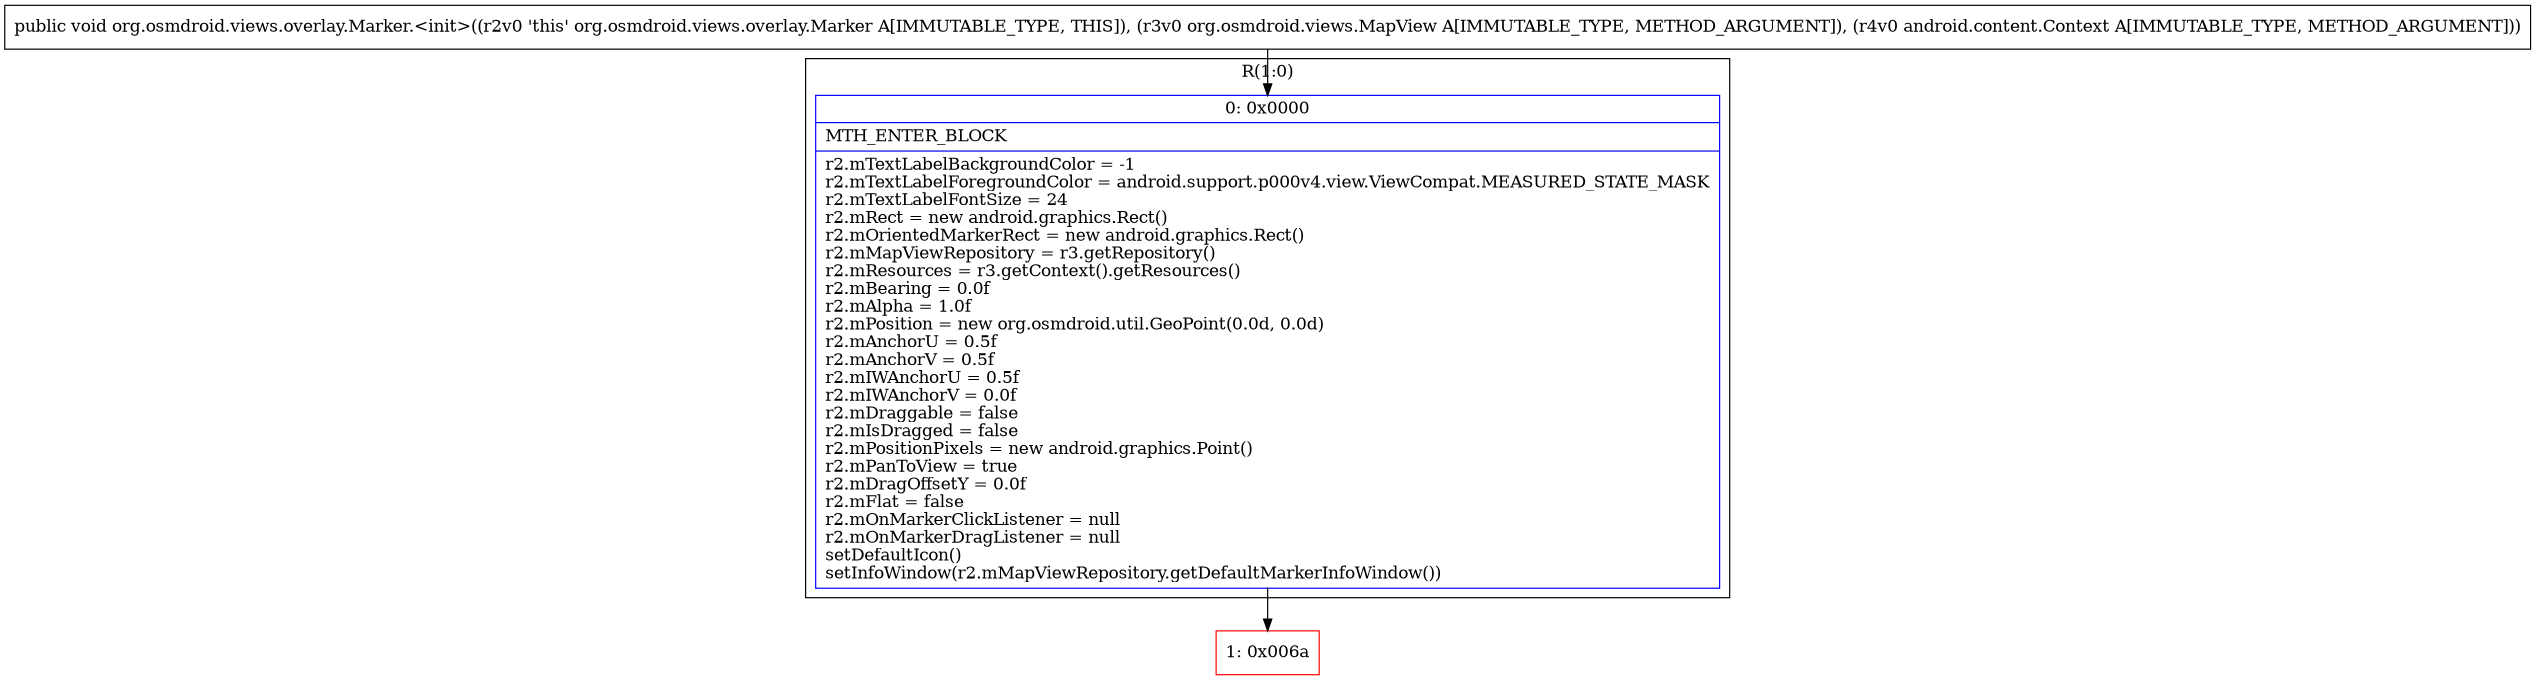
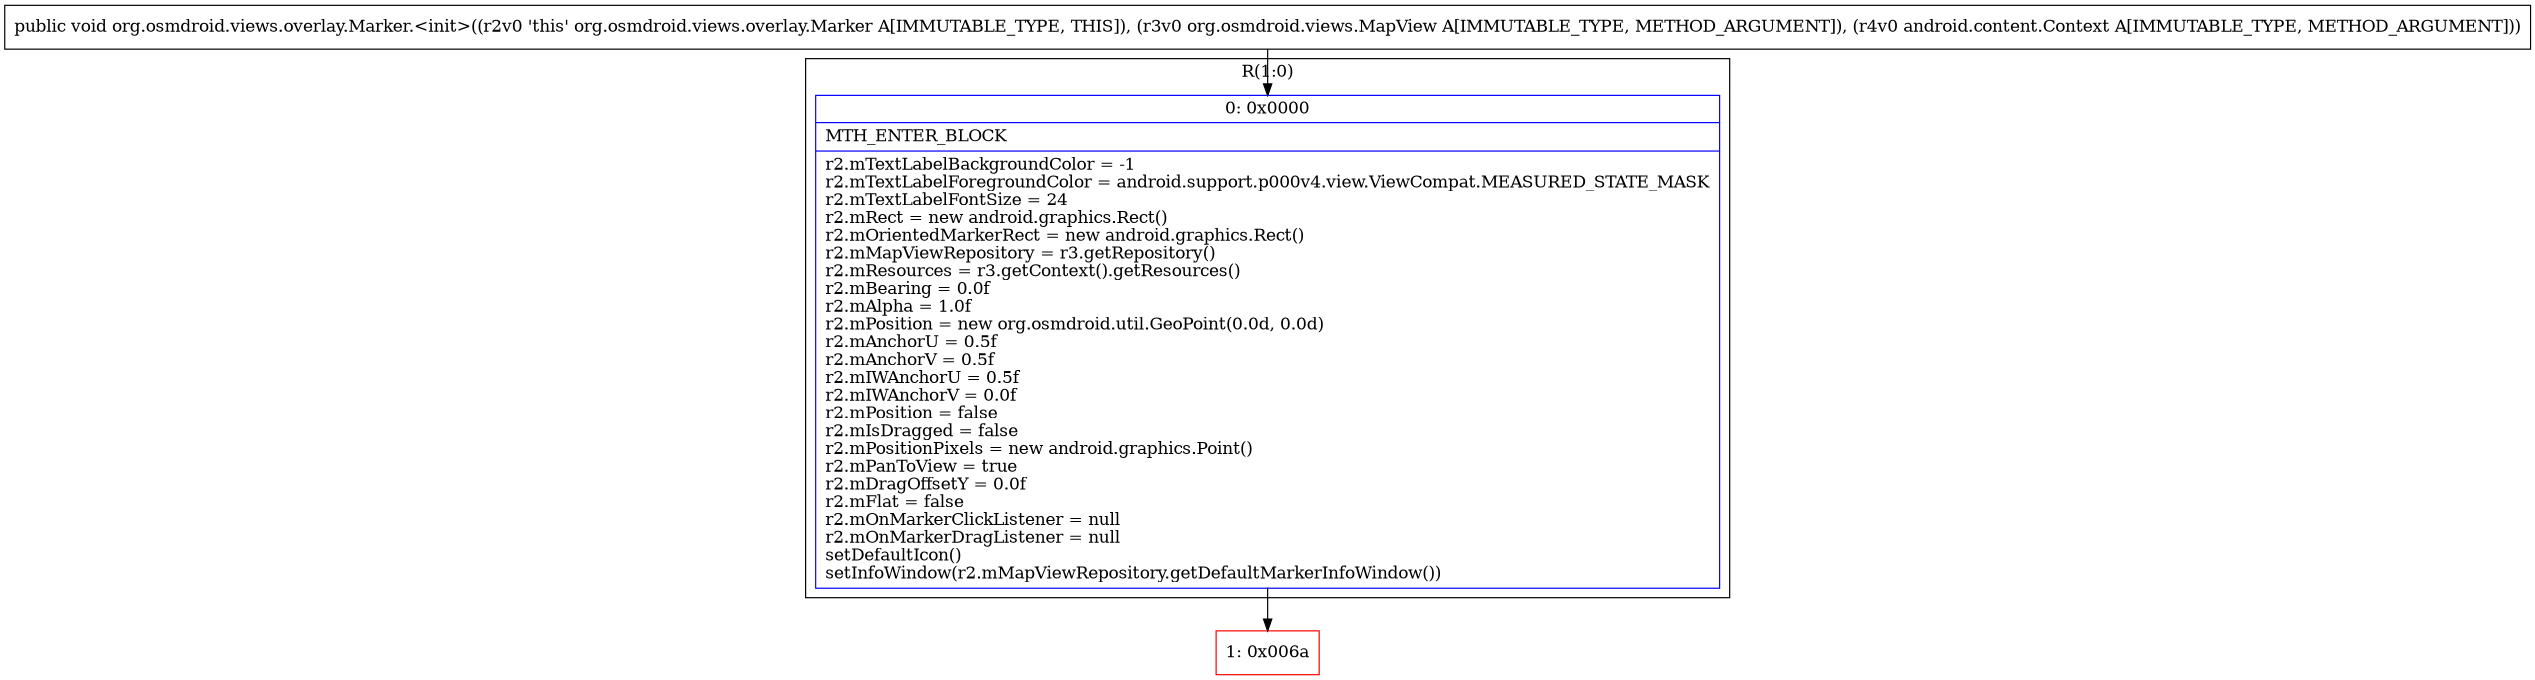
node "0: 0x0000": text "r2.mDraggable = false" -> "r2.mPosition = false"
